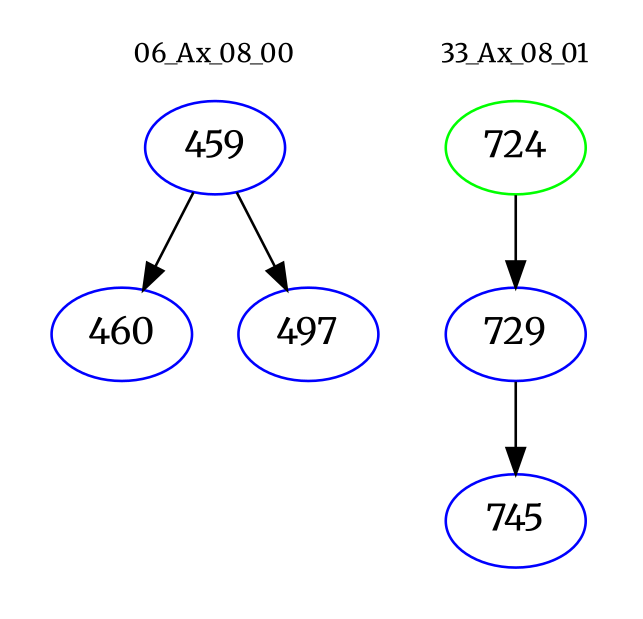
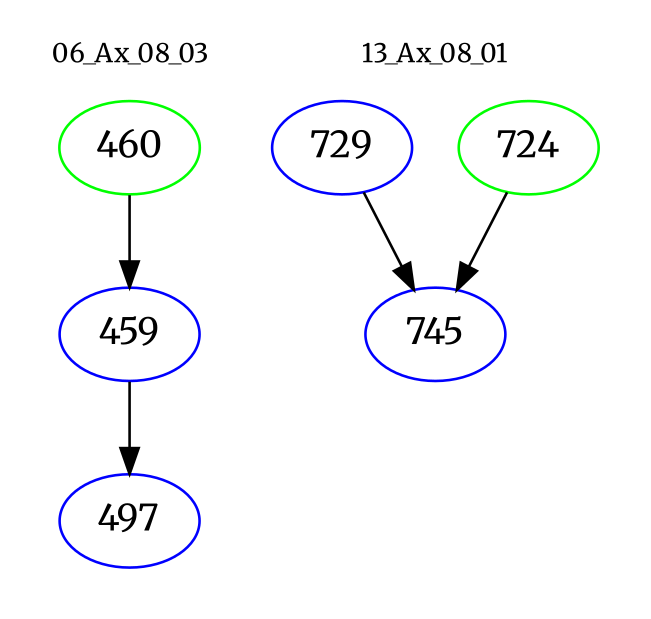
cluster "06_Ax_08_00": label "06_Ax_08_00" -> "06_Ax_08_03"
cluster "33_Ax_08_01": label "33_Ax_08_01" -> "13_Ax_08_01"
edge "724" -> "729": now "724" -> "745"
edge "459" -> "460": reversed
node "460": color blue -> green
